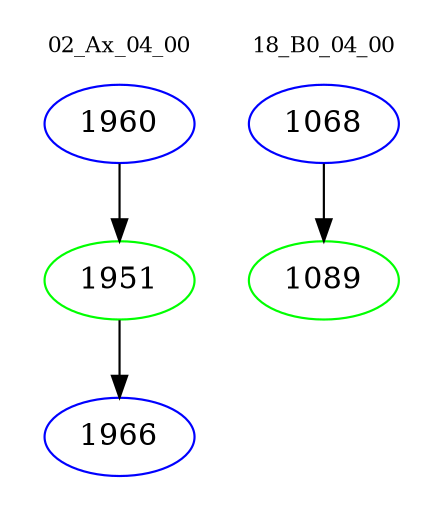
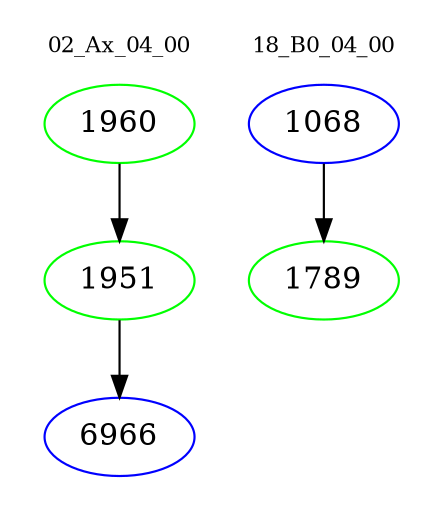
node "1960": color blue -> green
node "1089": label "1089" -> "1789"
node "1966": label "1966" -> "6966"
